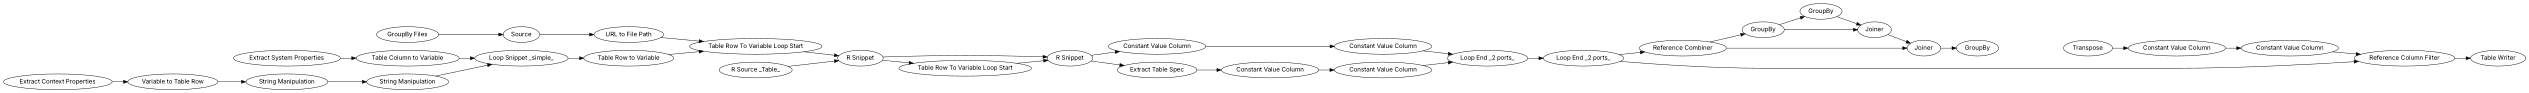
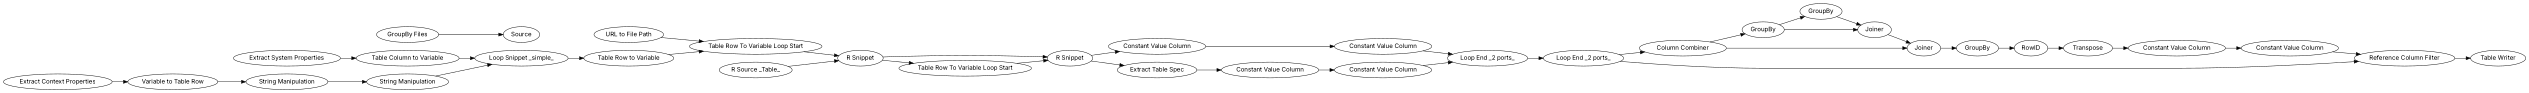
edge "Source" -> "URL to File Path": removed
node "Reference Combiner": label "Reference Combiner" -> "Column Combiner"
node "RowID": added
